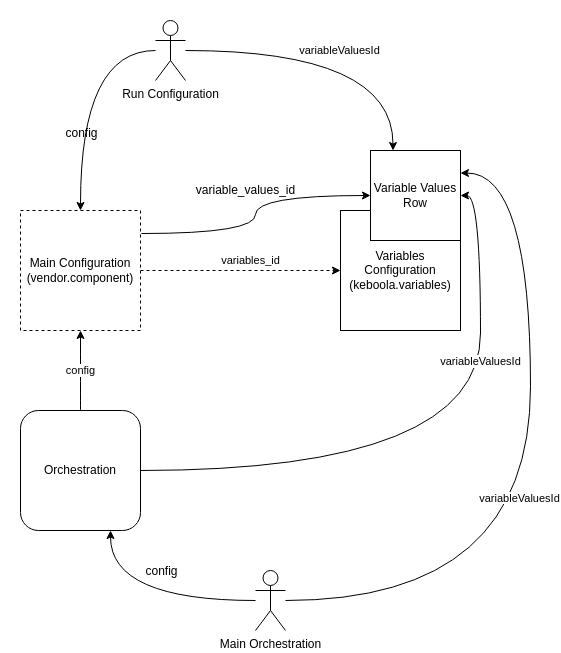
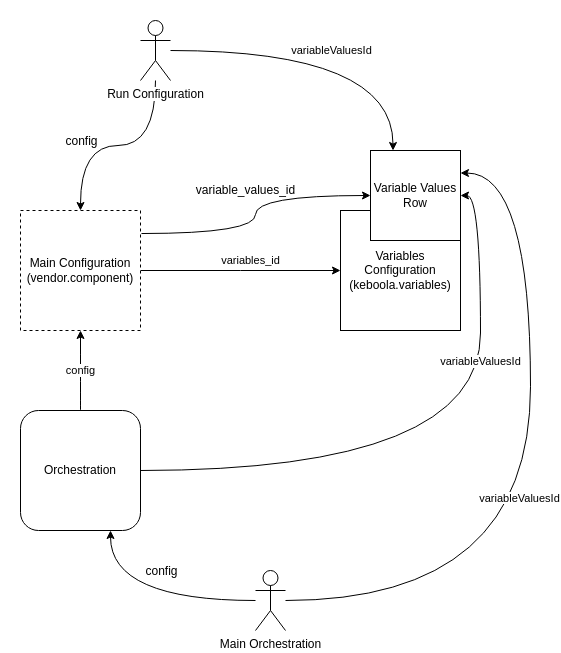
node "Run Configuration": moved (171, 51) -> (156, 51)
edge "Main Configuration (vendor.component)" -> "Variables Configuration (keboola.variables)": style dashed -> solid
